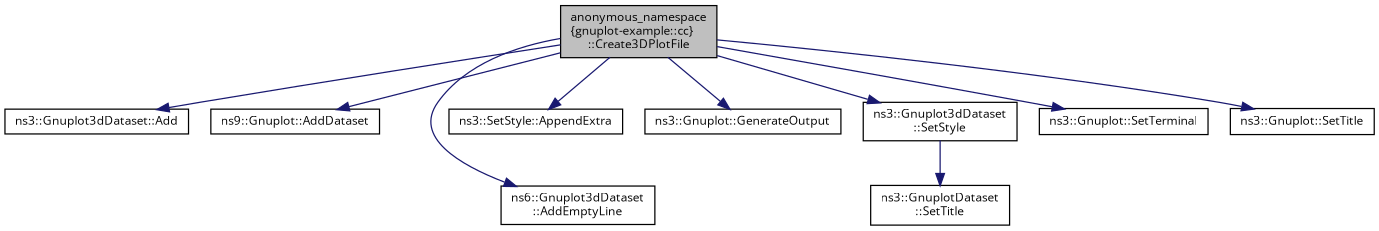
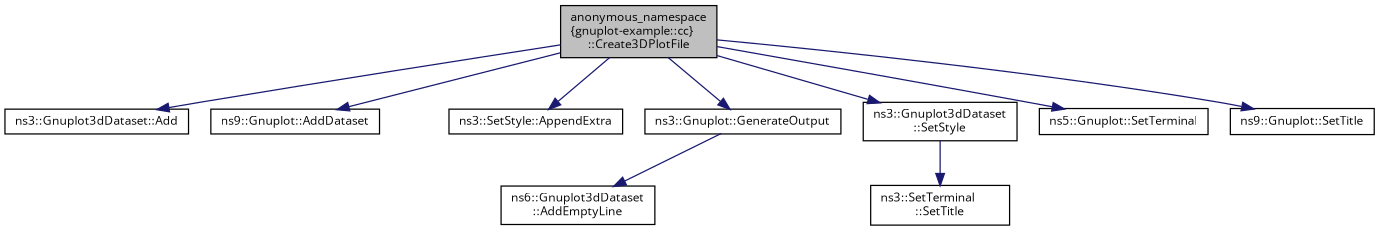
edge "anonymous_namespace {gnuplot-example::cc} ::Create3DPlotFile" -> "ns6::Gnuplot3dDataset ::AddEmptyLine": now "ns3::Gnuplot::GenerateOutput" -> "ns6::Gnuplot3dDataset ::AddEmptyLine"
node "ns3::Gnuplot::SetTerminal": label "ns3::Gnuplot::SetTerminal" -> "ns5::Gnuplot::SetTerminal"
node "ns3::Gnuplot::SetTitle": label "ns3::Gnuplot::SetTitle" -> "ns9::Gnuplot::SetTitle"
node "ns3::GnuplotDataset ::SetTitle": label "ns3::GnuplotDataset ::SetTitle" -> "ns3::SetTerminal ::SetTitle"
